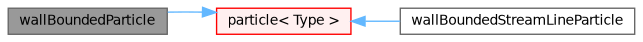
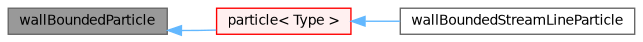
edge "wallBoundedParticle" -> "particle< Type >": reversed
